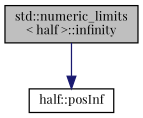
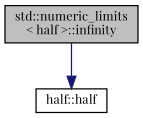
node "half::posInf": label "half::posInf" -> "half::half"
